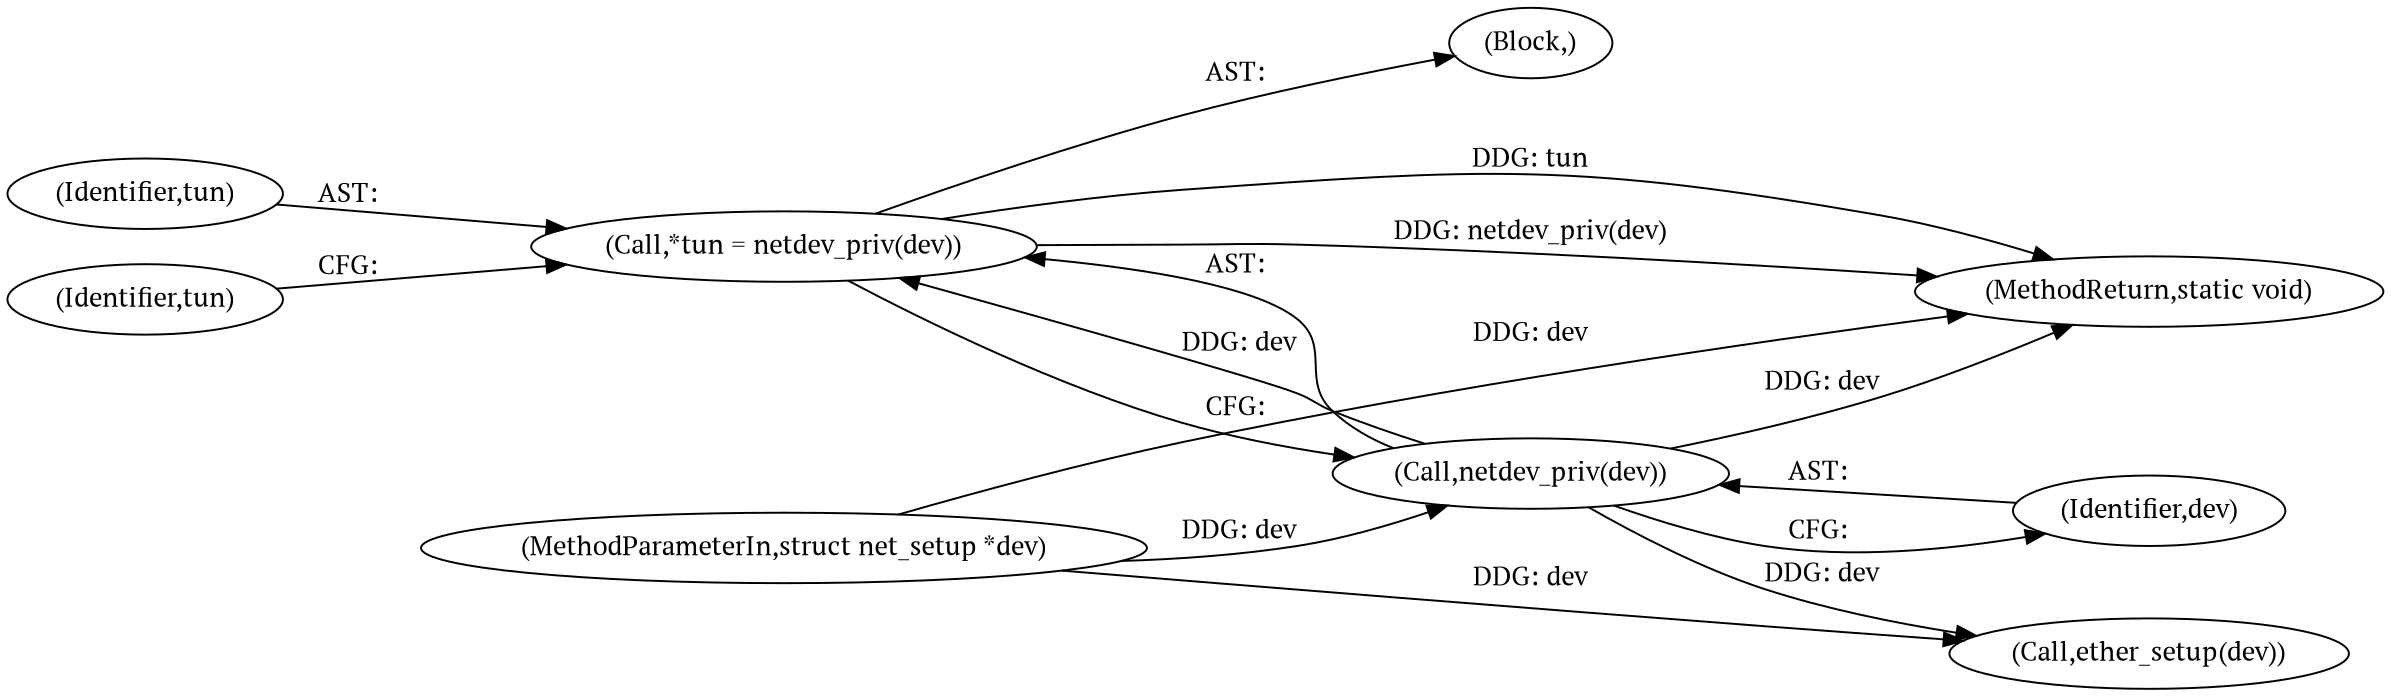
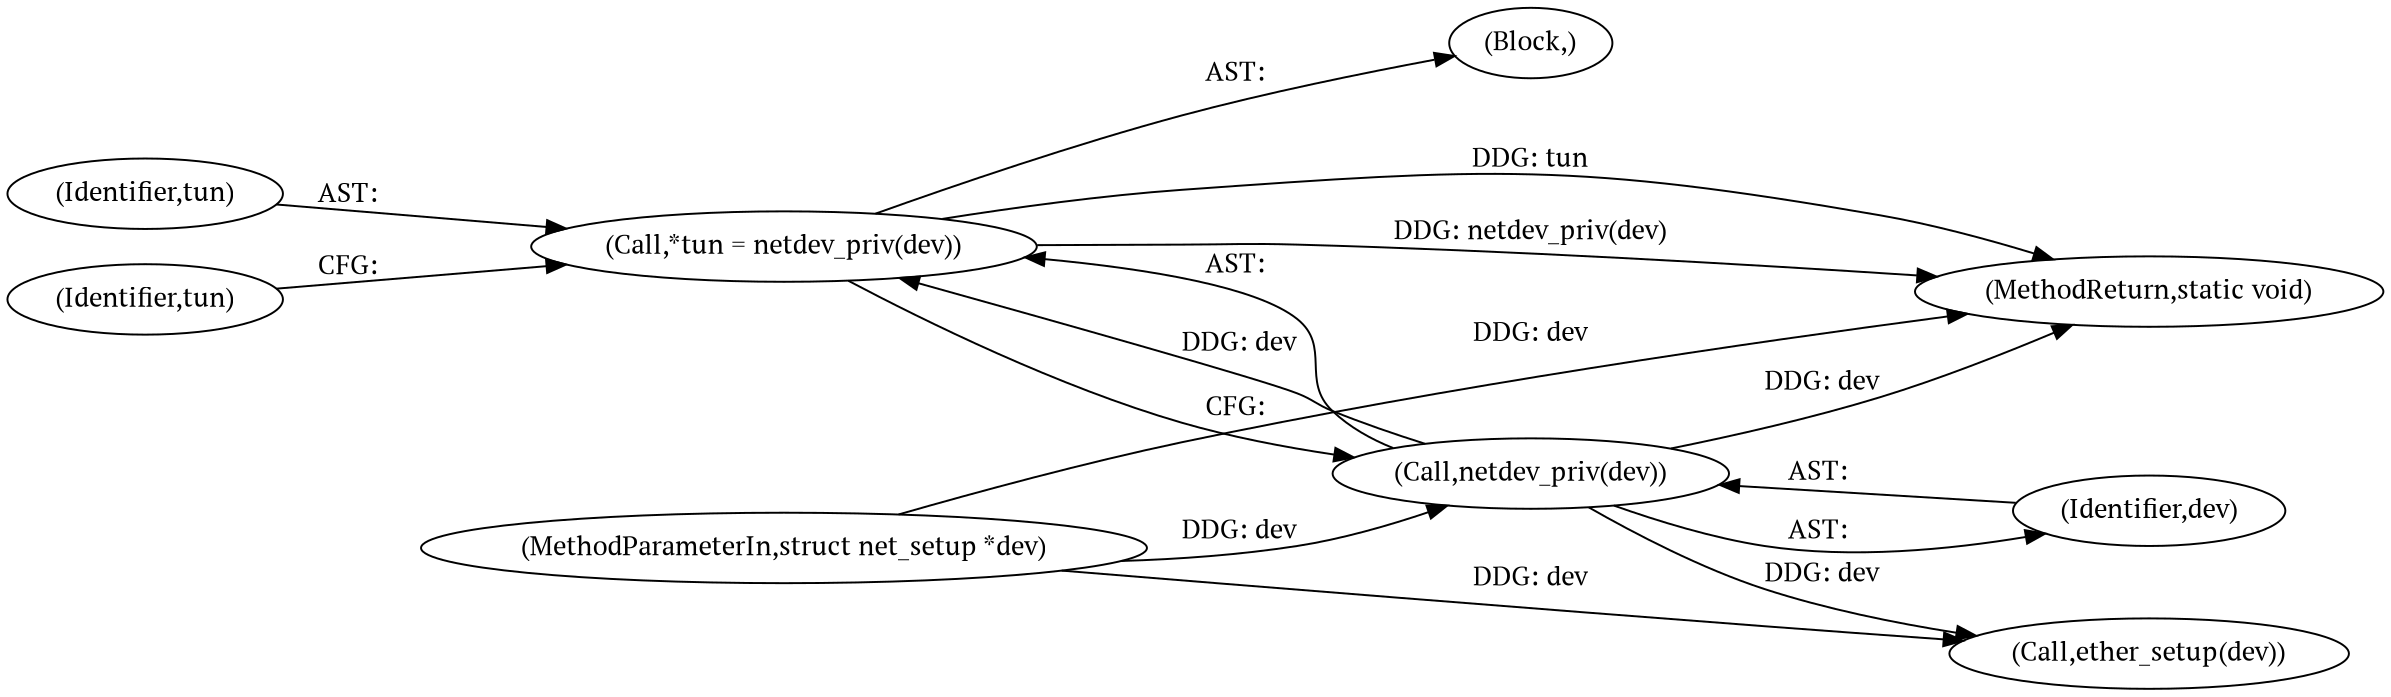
edge "(Call,netdev_priv(dev))" -> "(Identifier,dev)": label "CFG: " -> "AST: "
